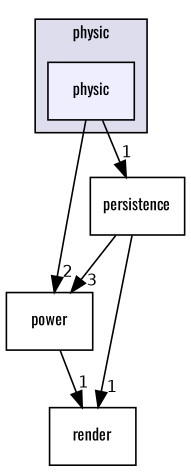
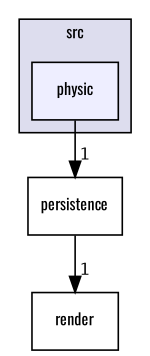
cluster "physic": label "physic" -> "src"
node "power": removed
